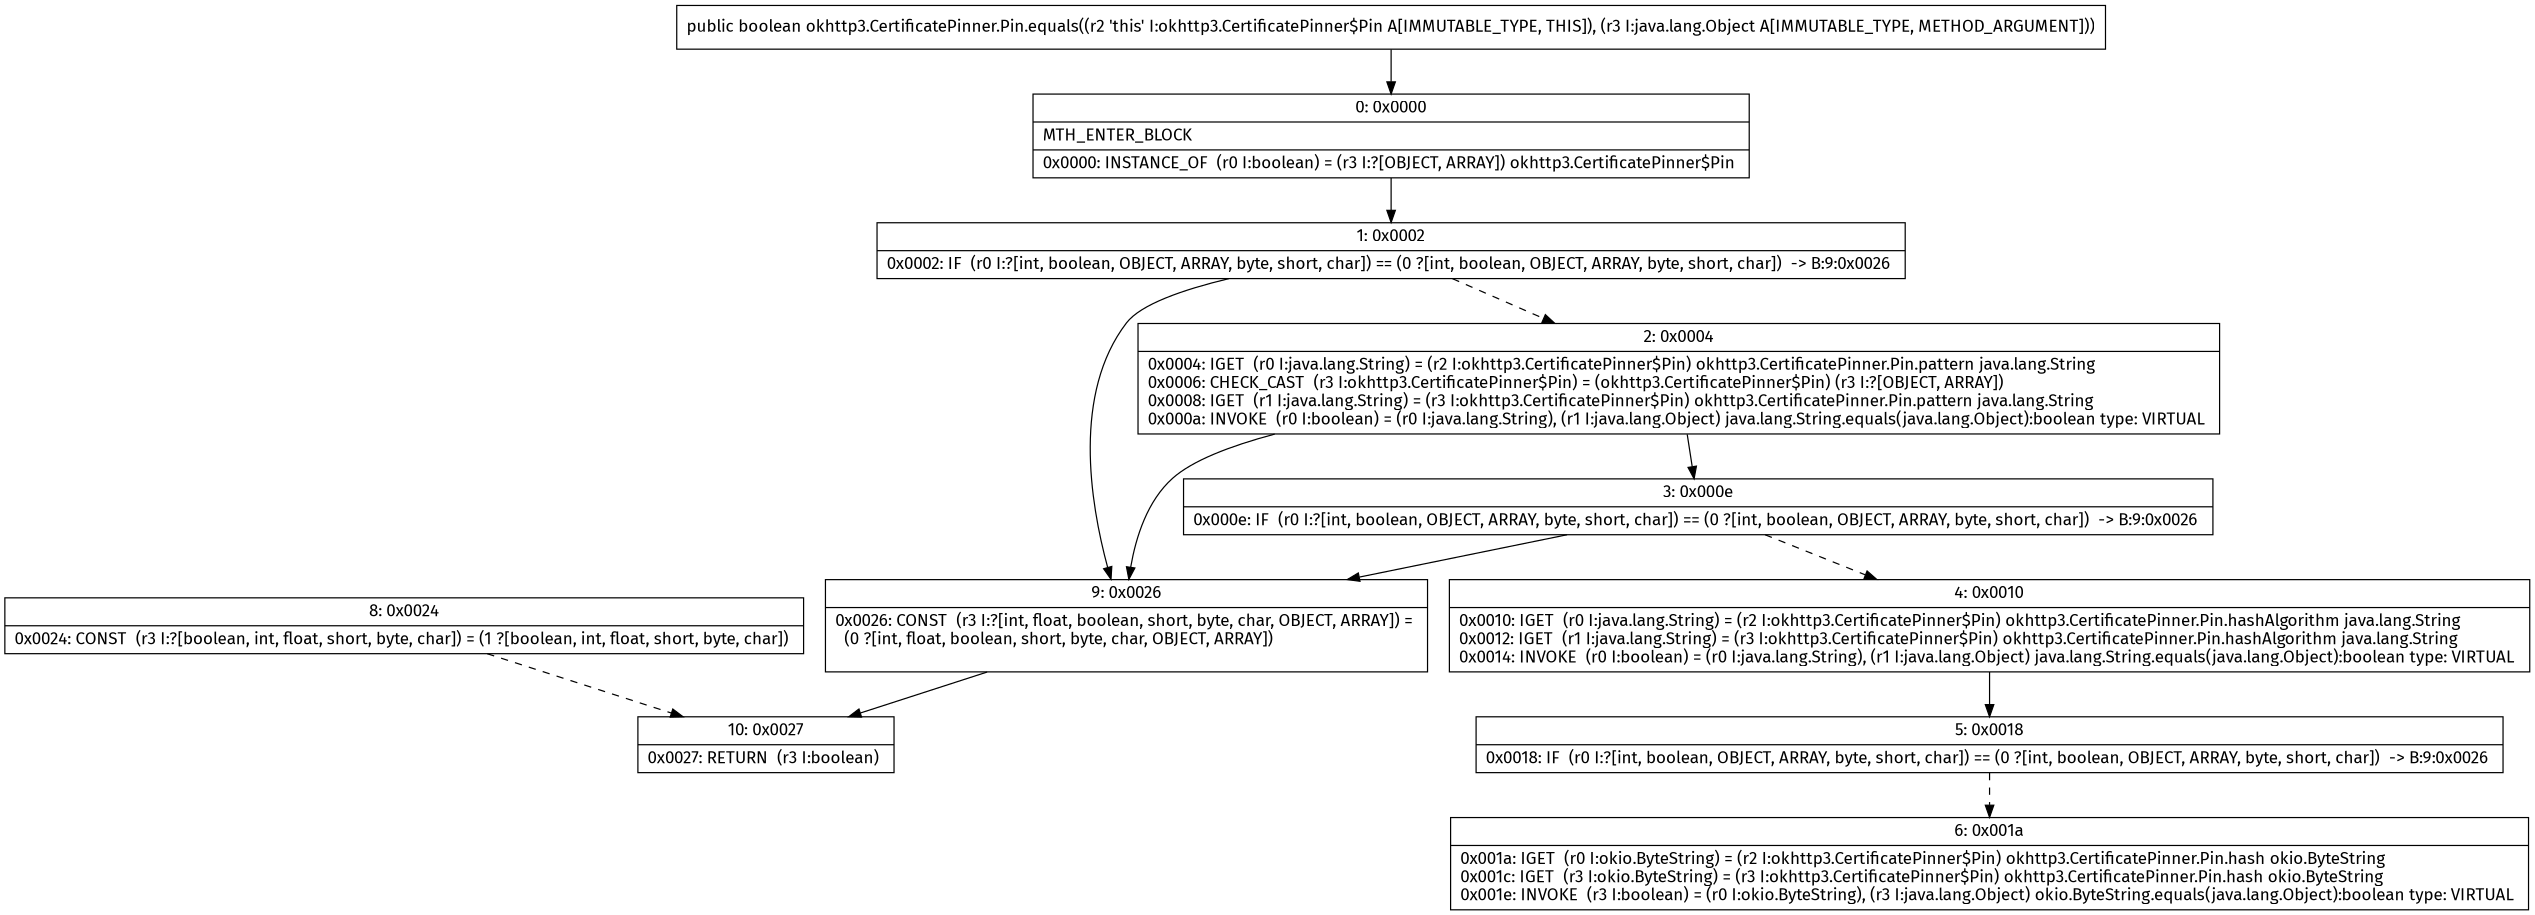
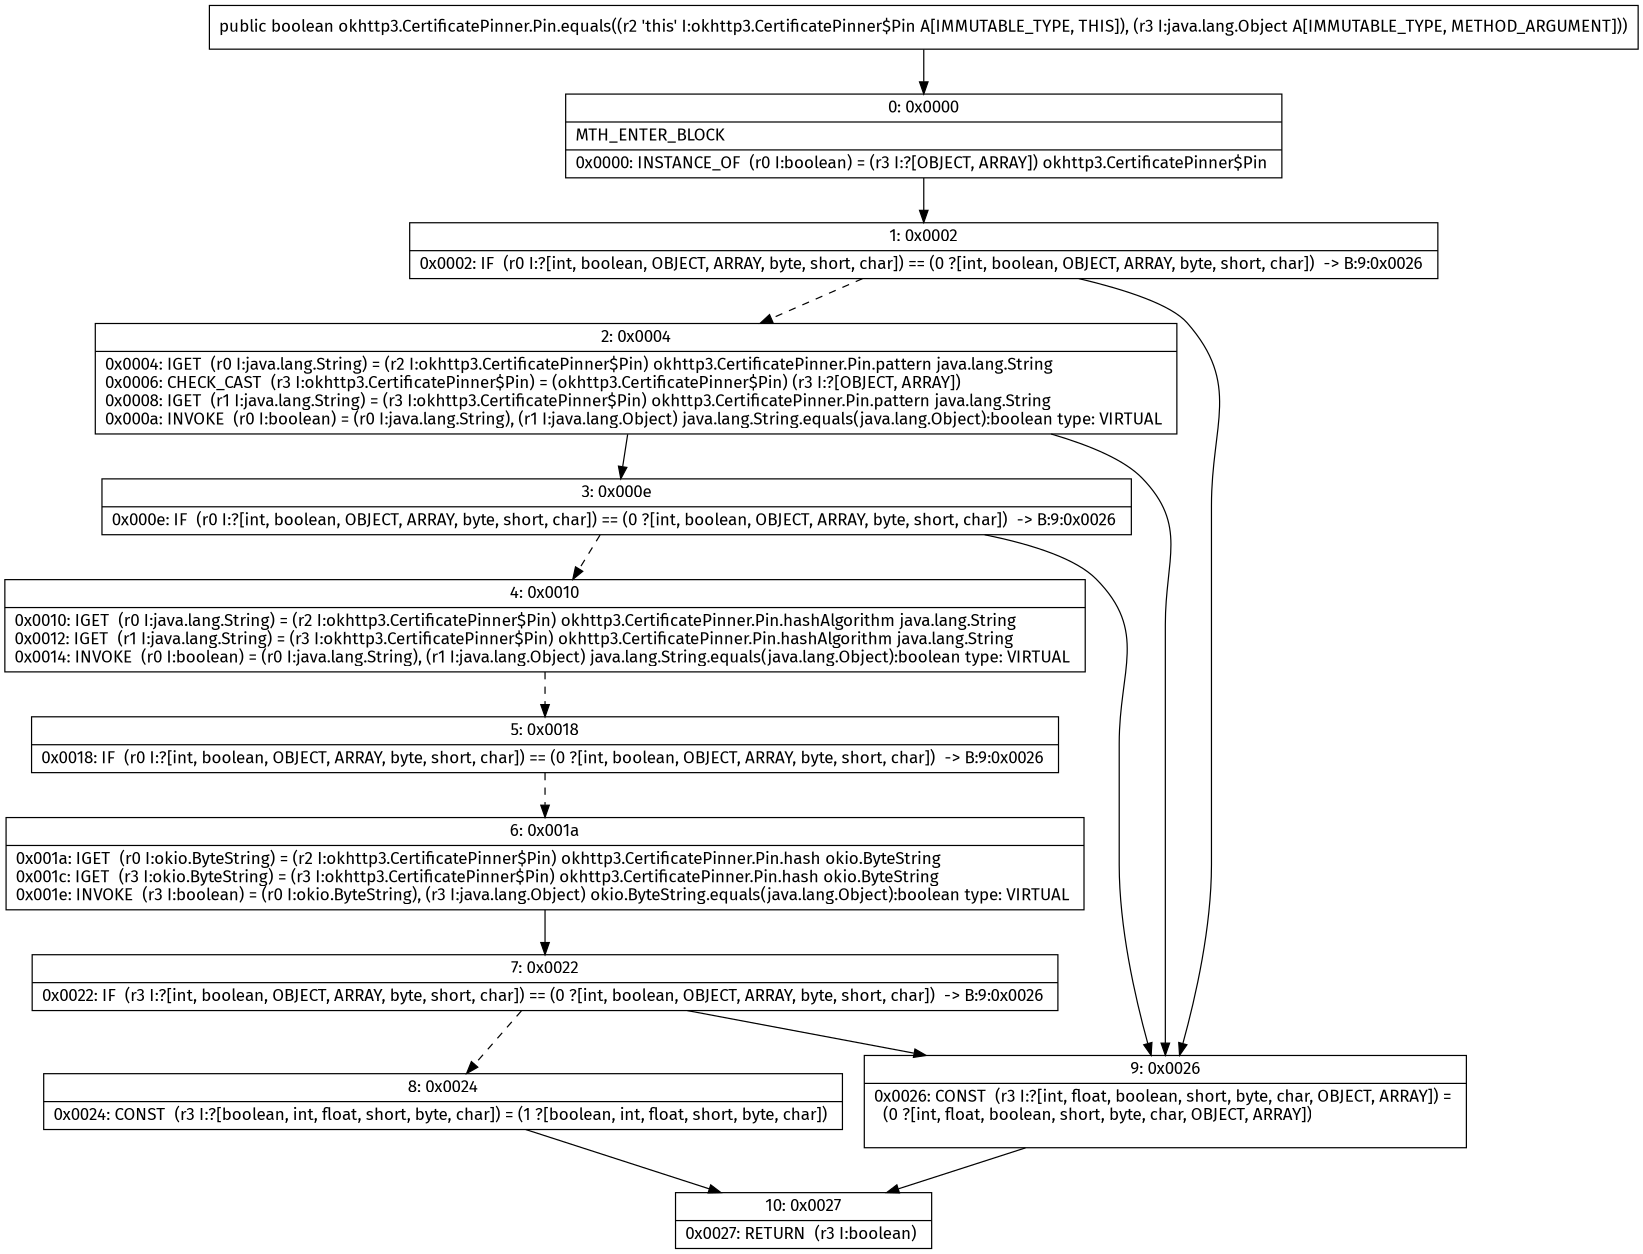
edge "8: 0x0024" -> "10: 0x0027": style dashed -> solid
edge "4: 0x0010" -> "5: 0x0018": style solid -> dashed
node "7: 0x0022": added
